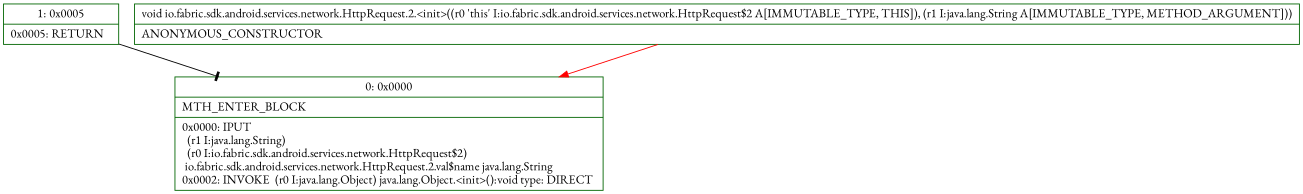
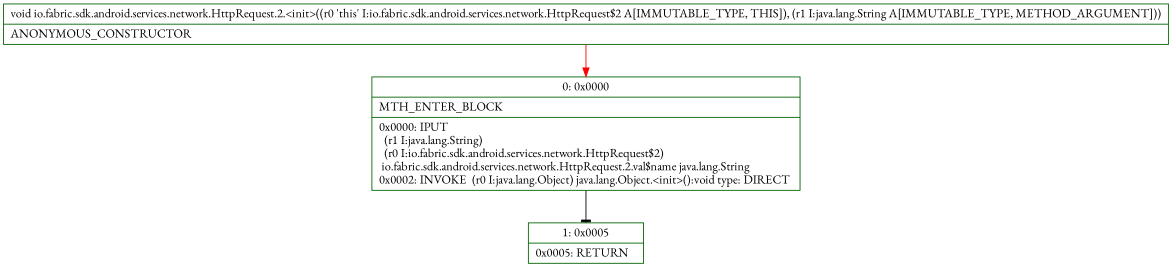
edge "1: 0x0005" -> "0: 0x0000": reversed
